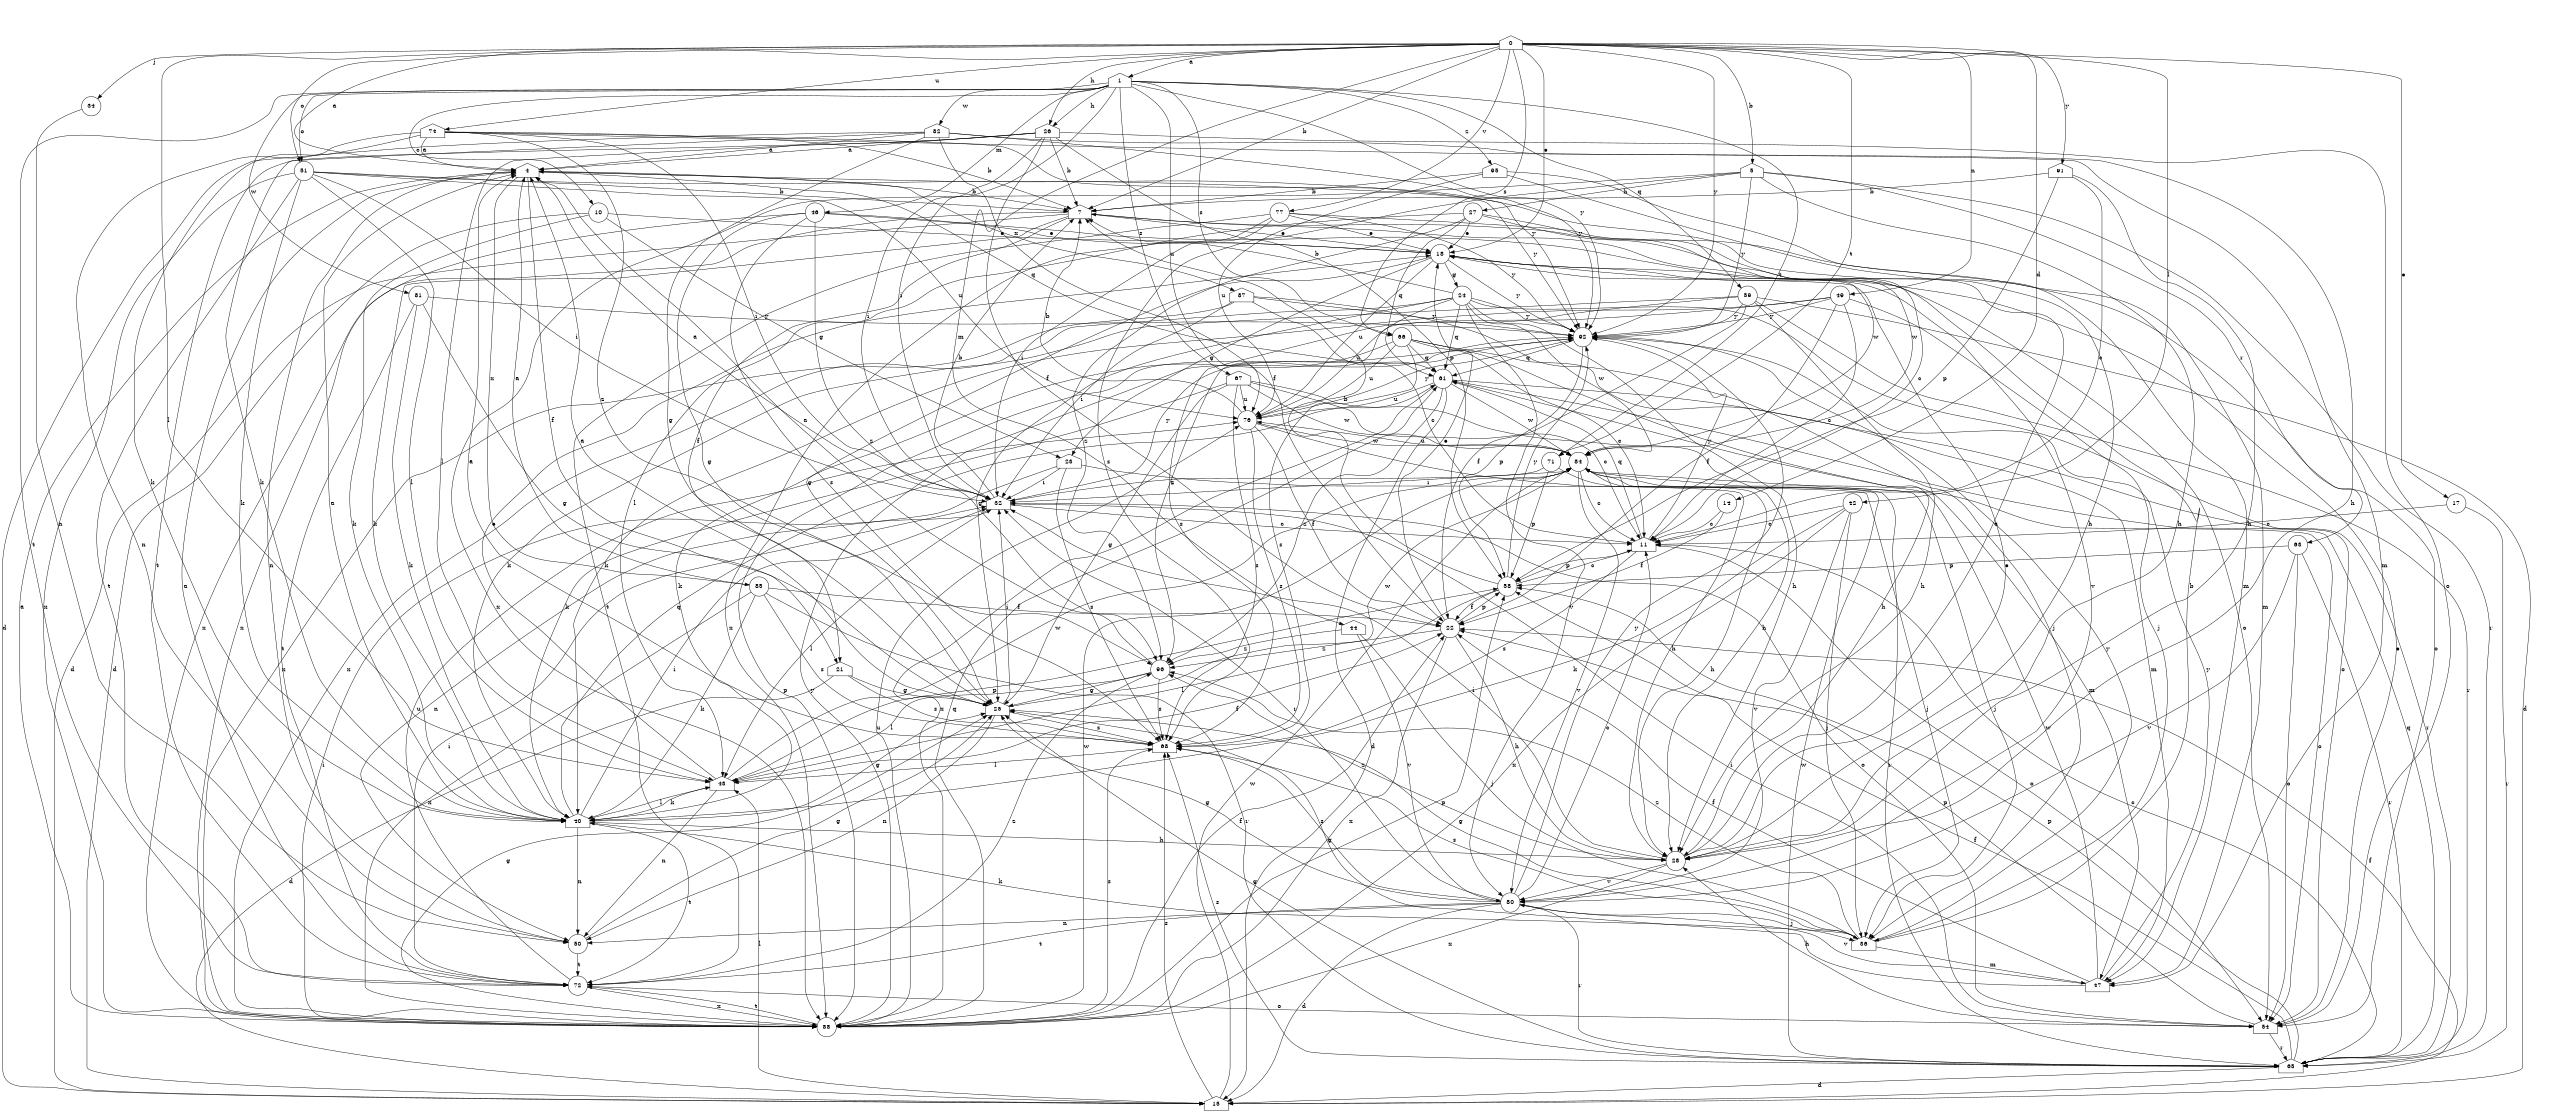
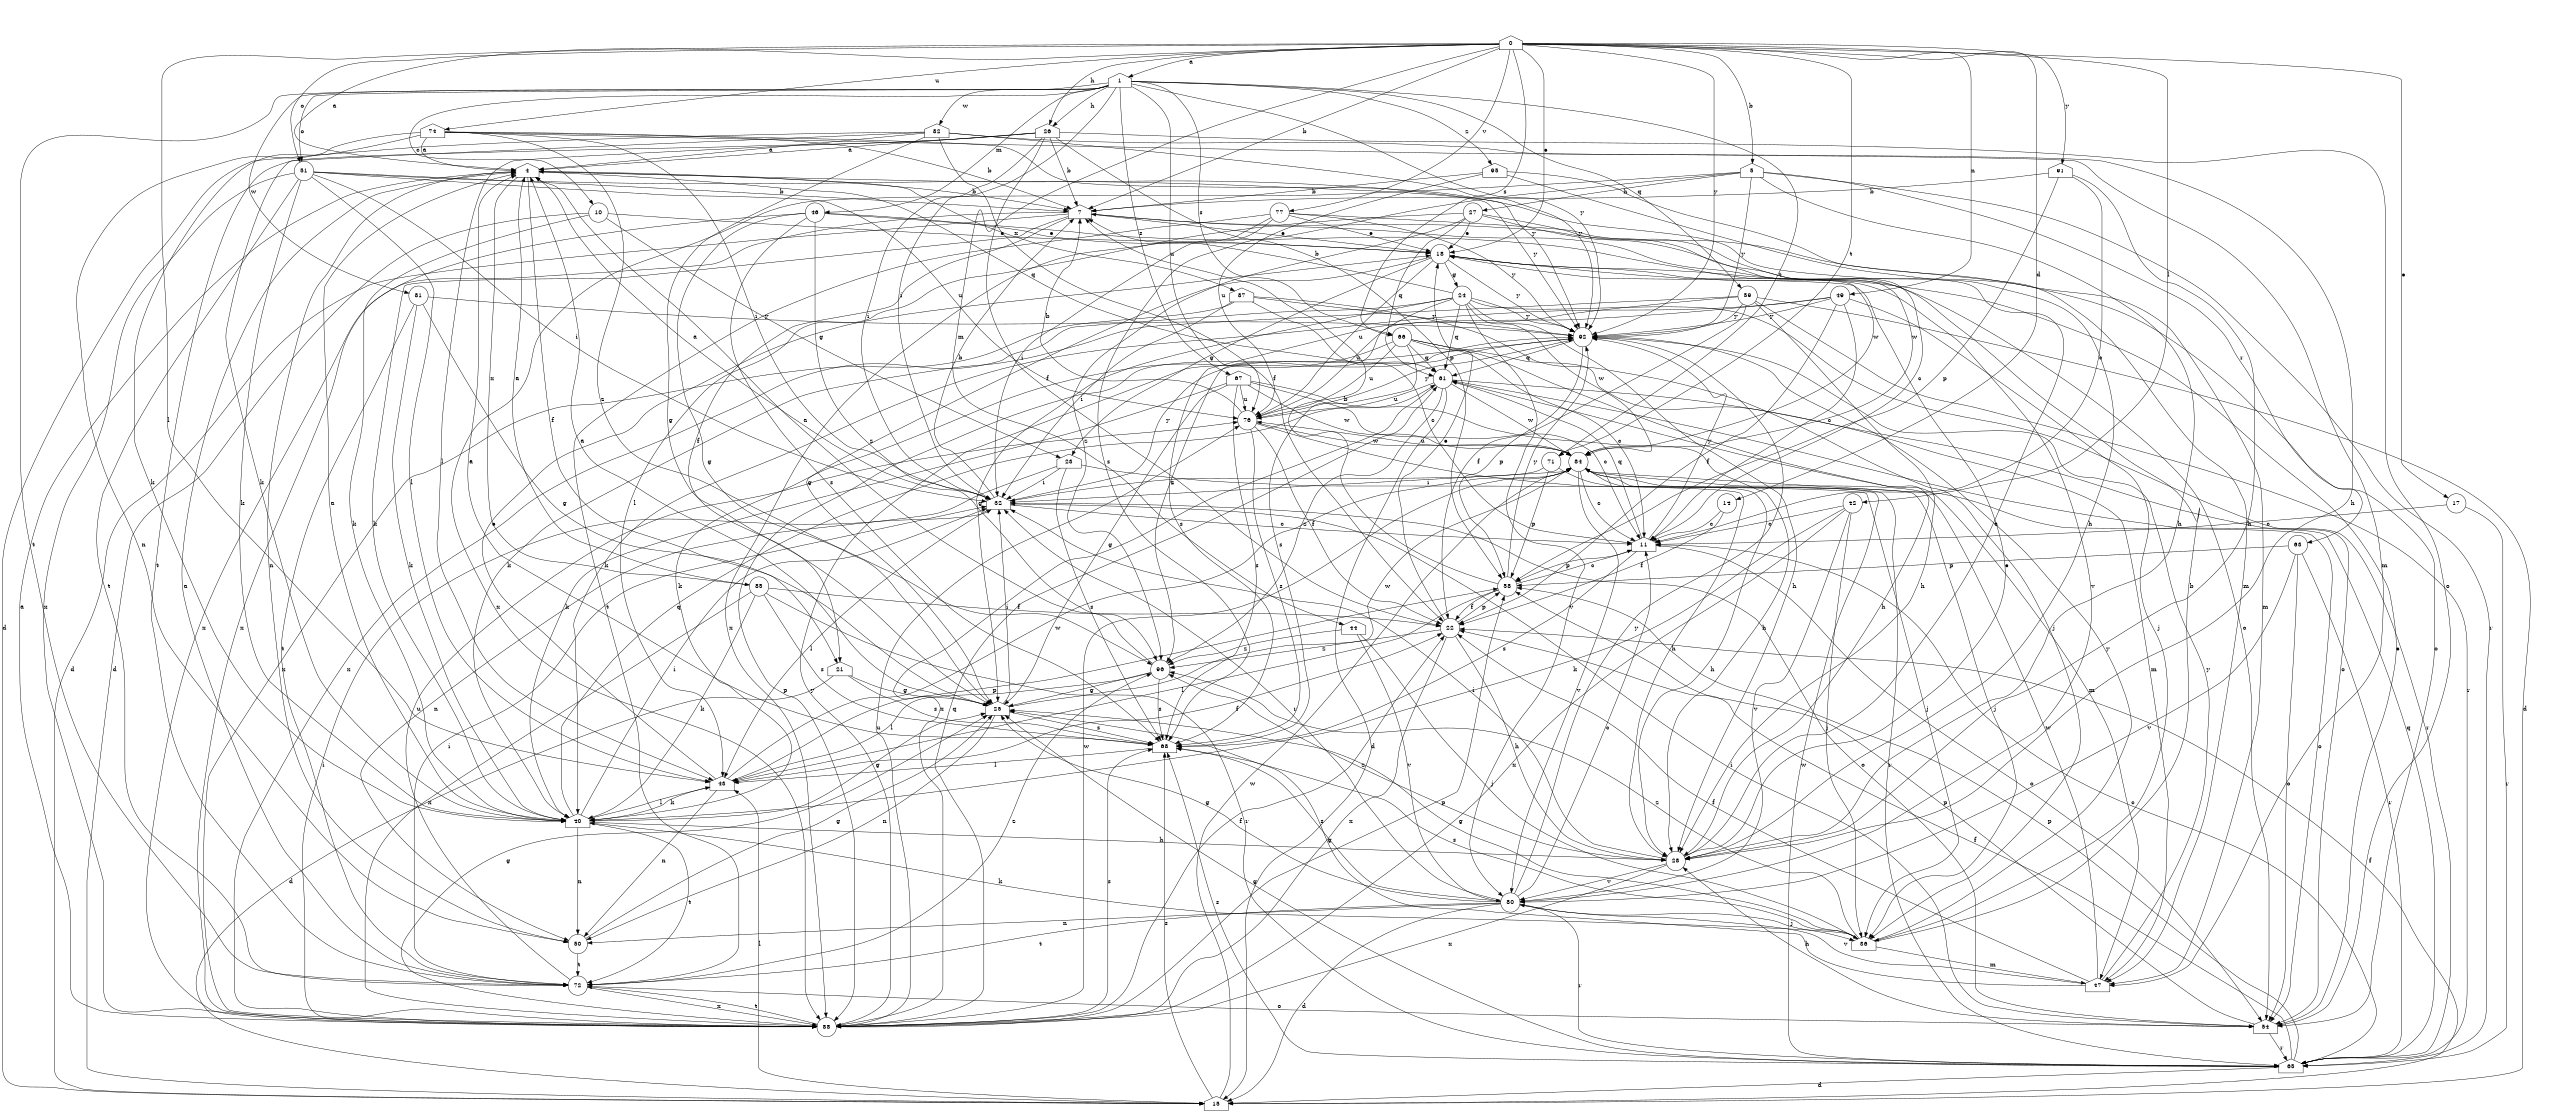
node "34": removed
